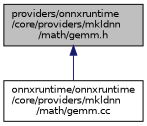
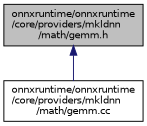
node "providers/onnxruntime /core/providers/mkldnn /math/gemm.h": label "providers/onnxruntime /core/providers/mkldnn /math/gemm.h" -> "onnxruntime/onnxruntime /core/providers/mkldnn /math/gemm.h"
